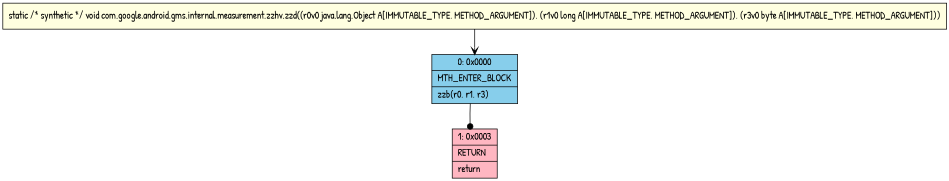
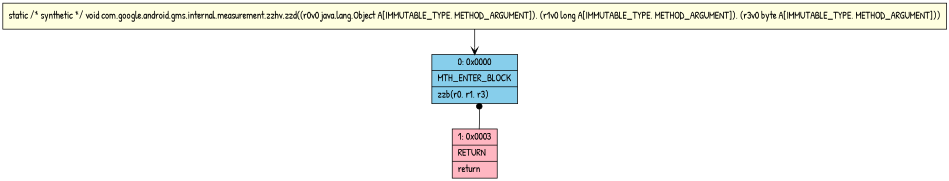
edge "0: 0x0000" -> "1: 0x0003": reversed
